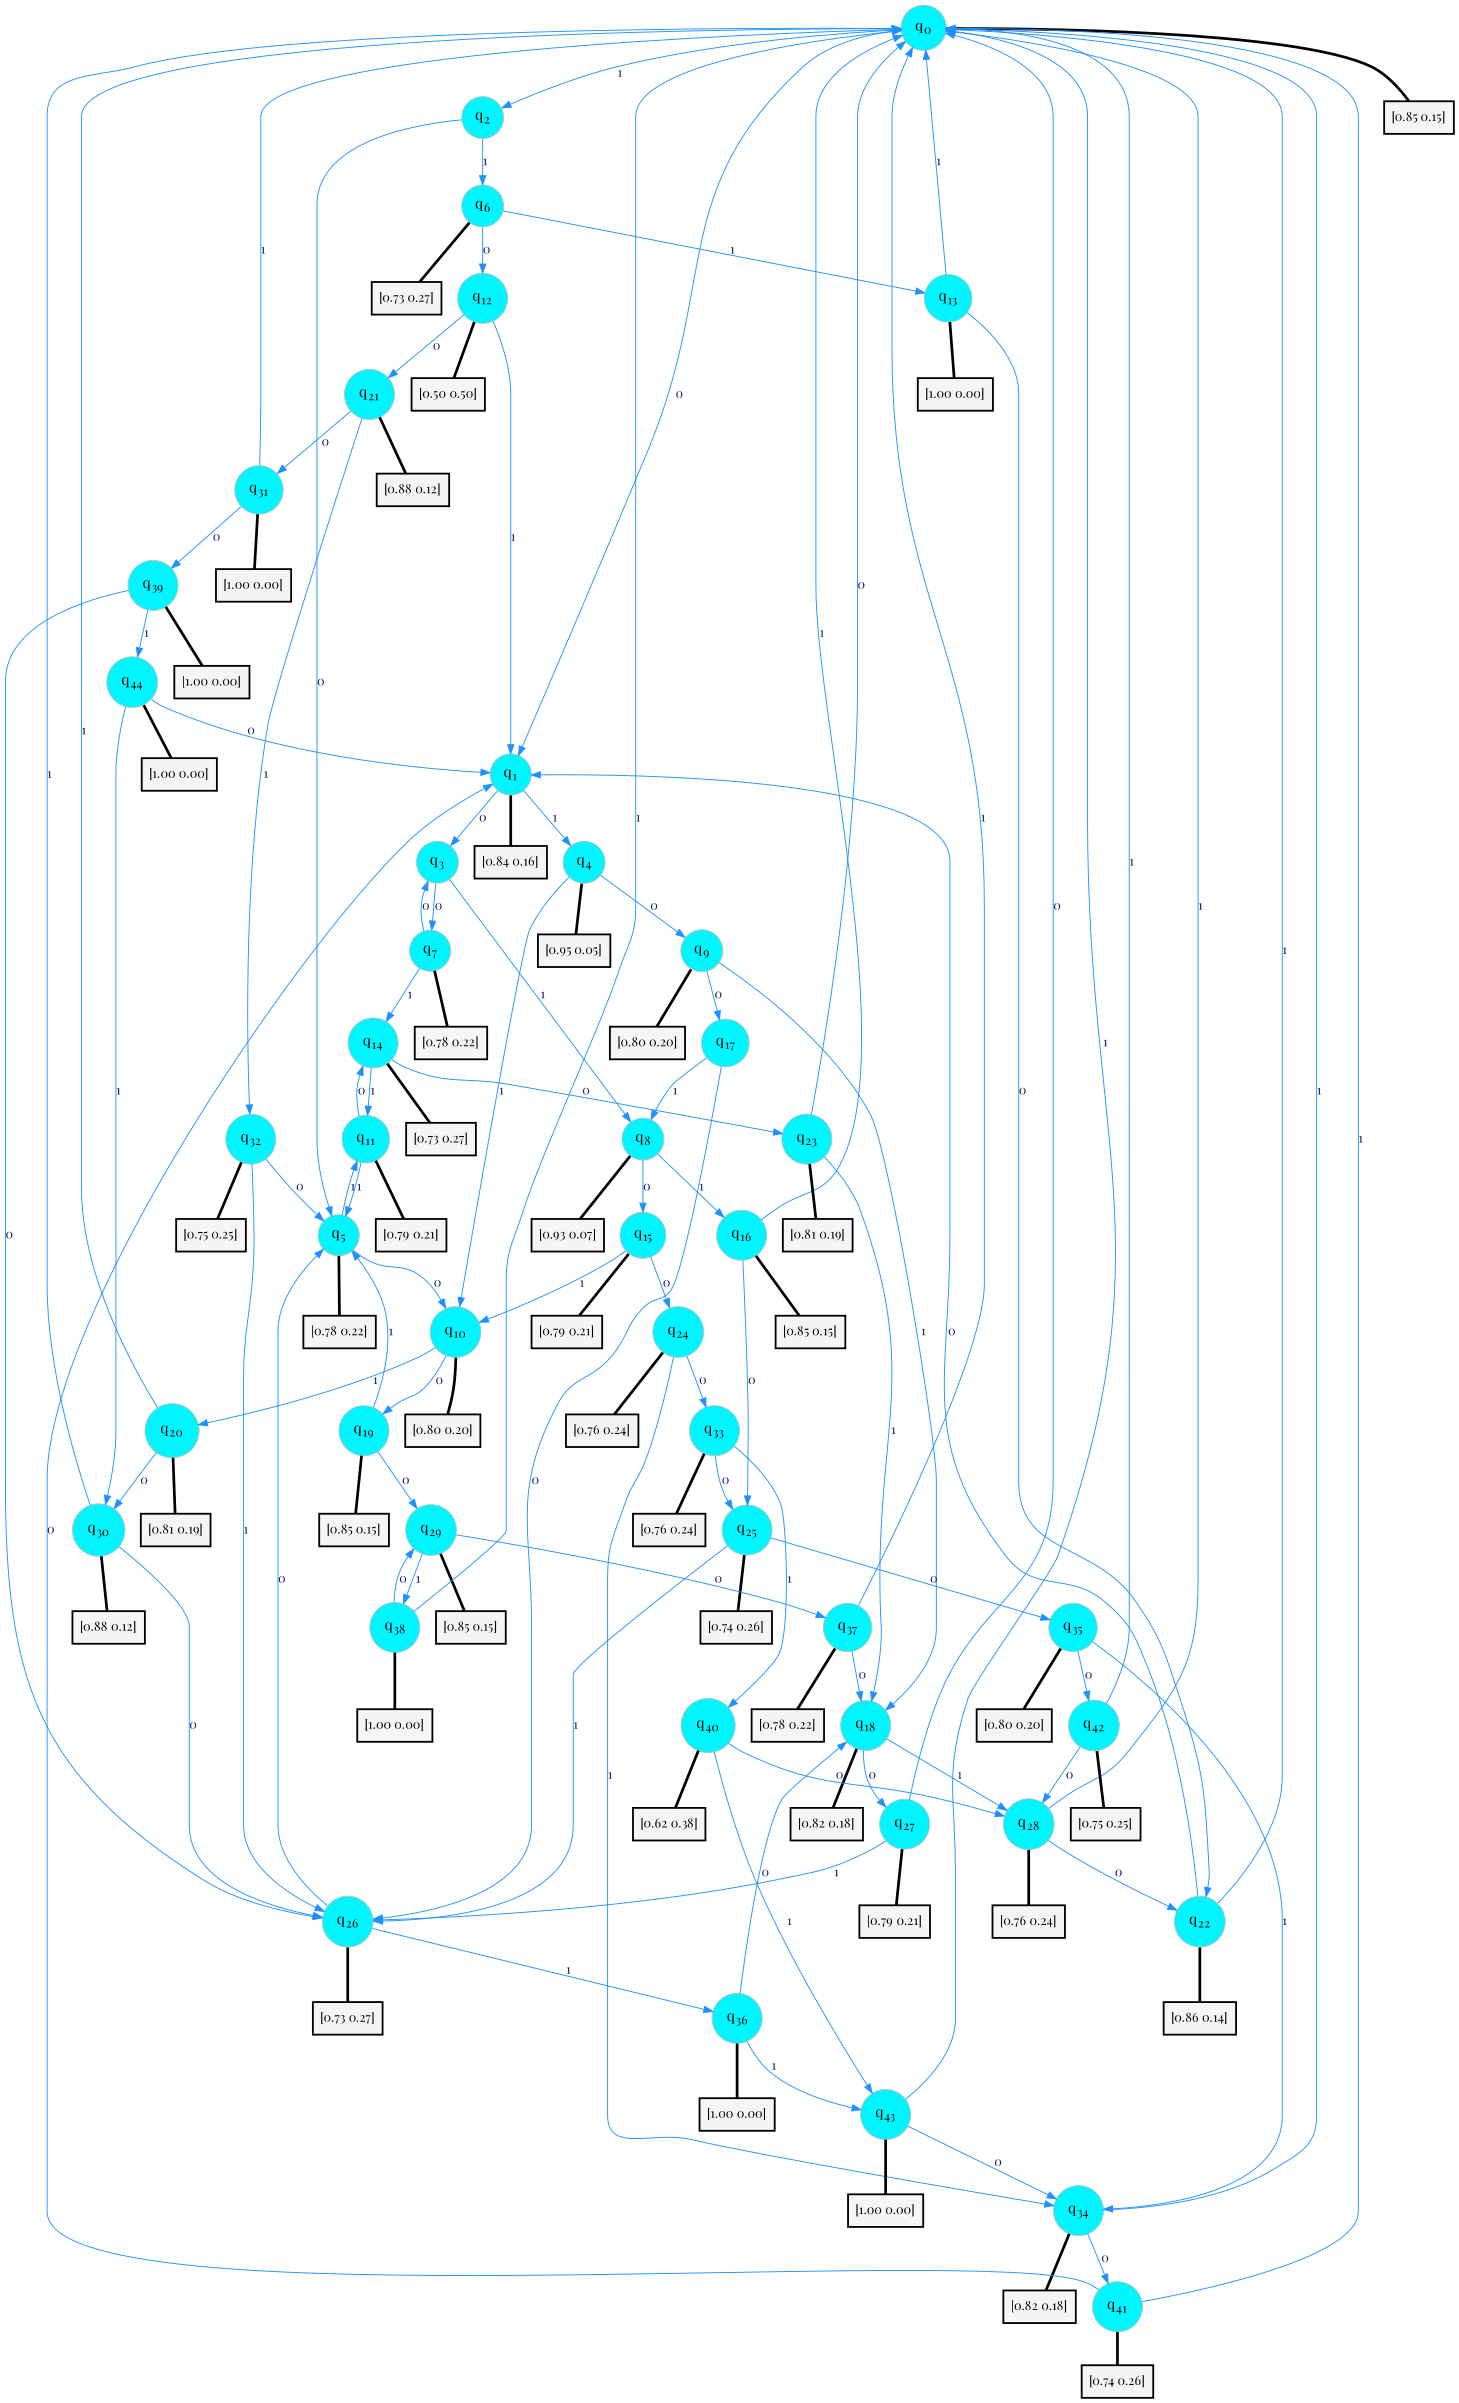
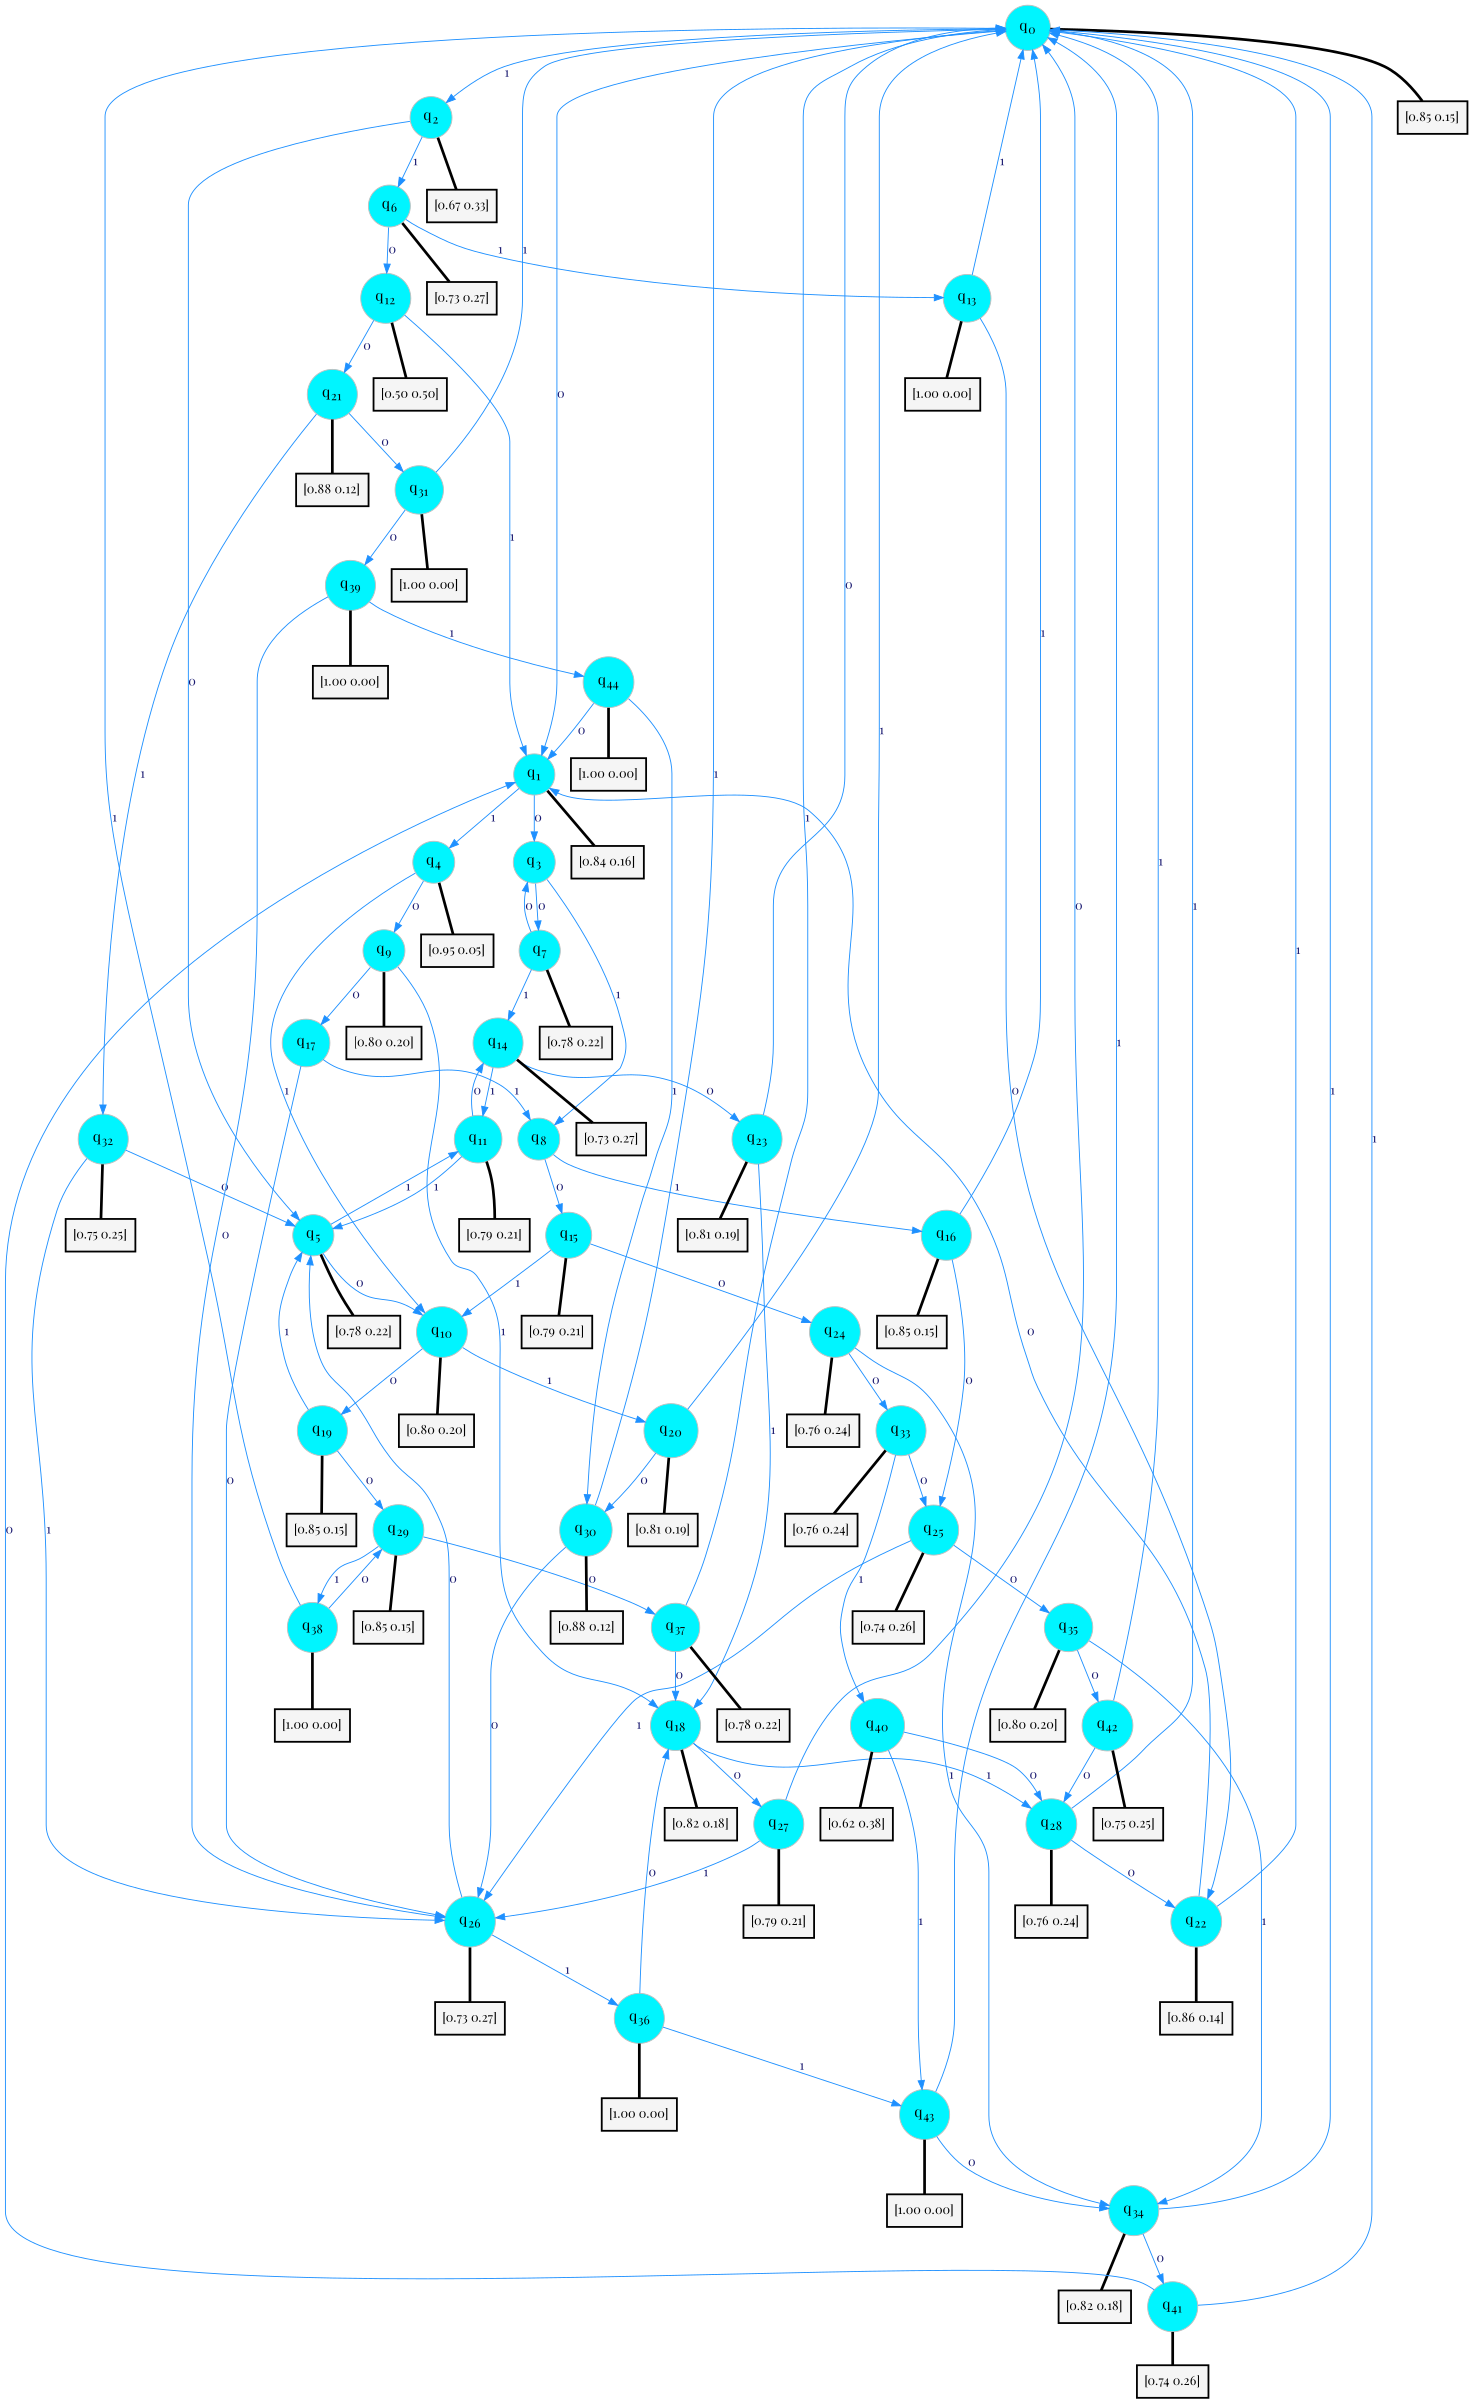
node "[0.67 0.33]": added
node "[0.93 0.07]": removed
